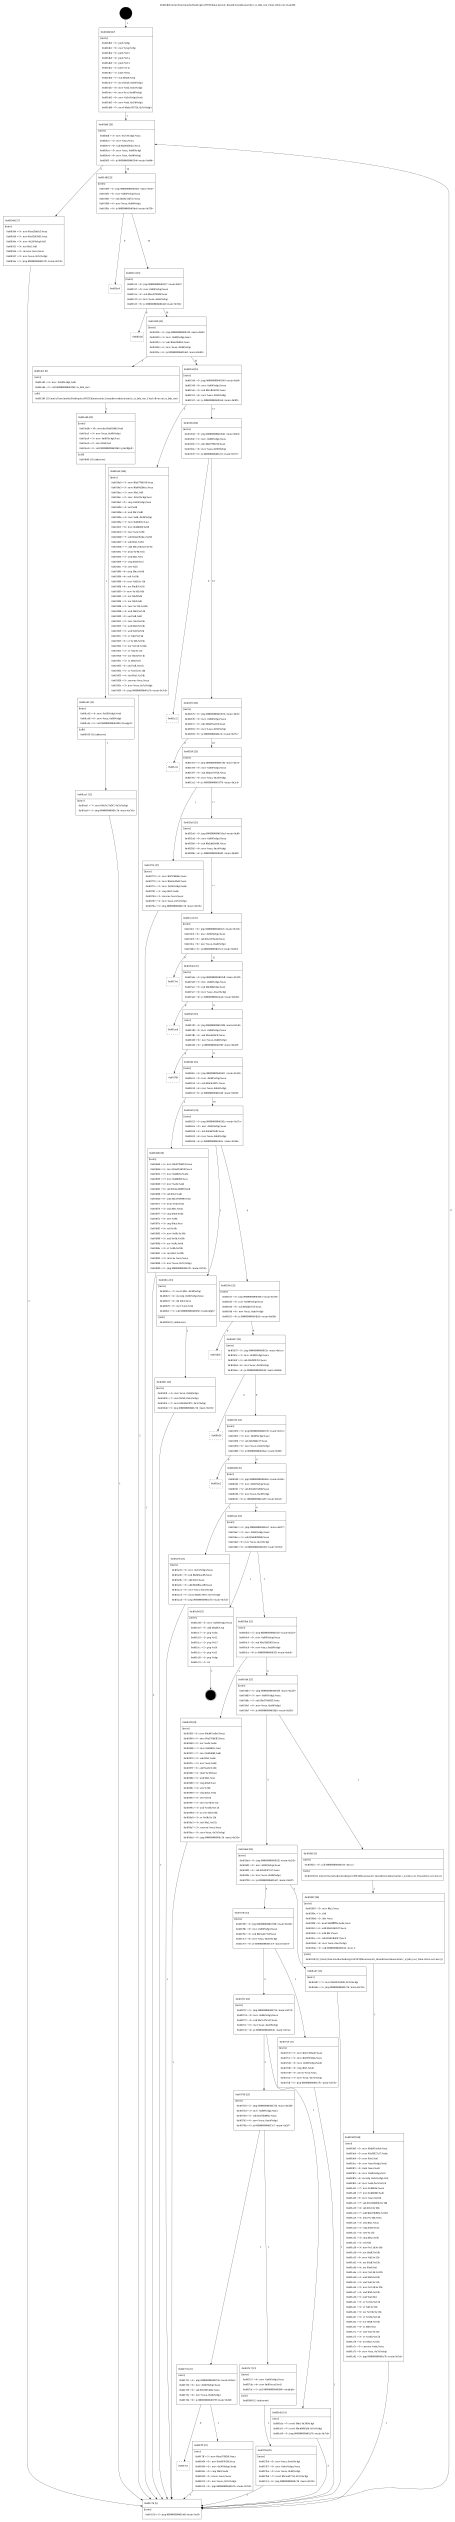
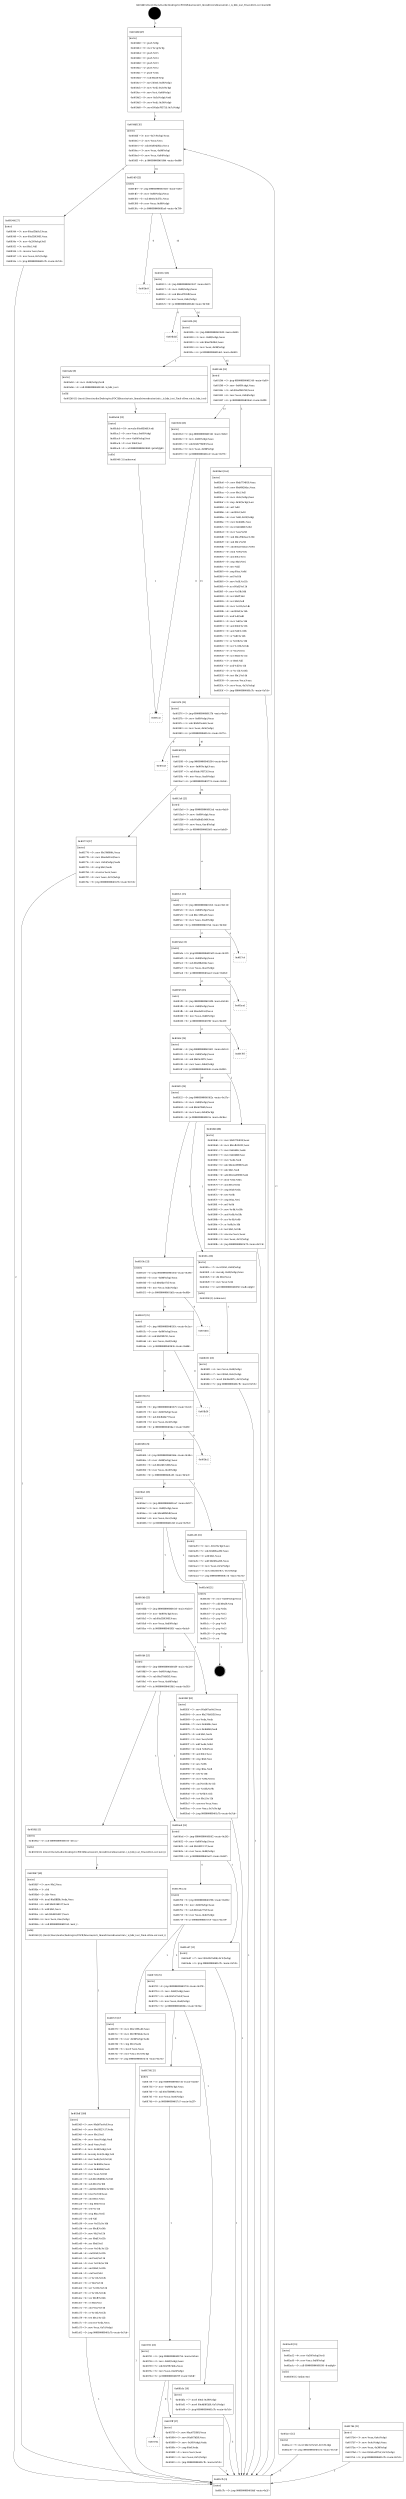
edge "0x401abb [23]" -> "0x401ad2 [15]": now "0x401abb [23]" -> "0x401c22"
node "0x4017a7 [13]": removed
